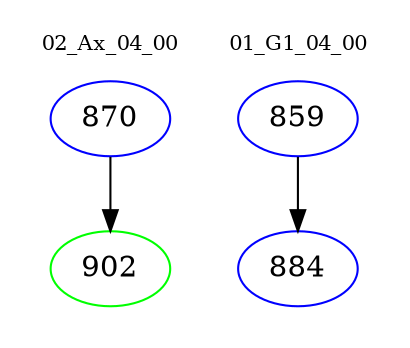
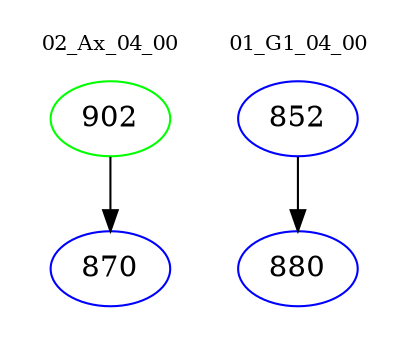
node "859": label "859" -> "852"
edge "870" -> "902": reversed
node "884": label "884" -> "880"
